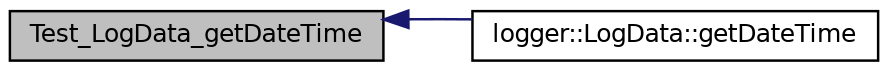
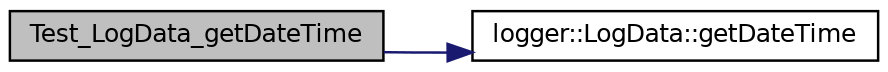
edge "logger::LogData::getDateTime" -> "Test_LogData_getDateTime": reversed
